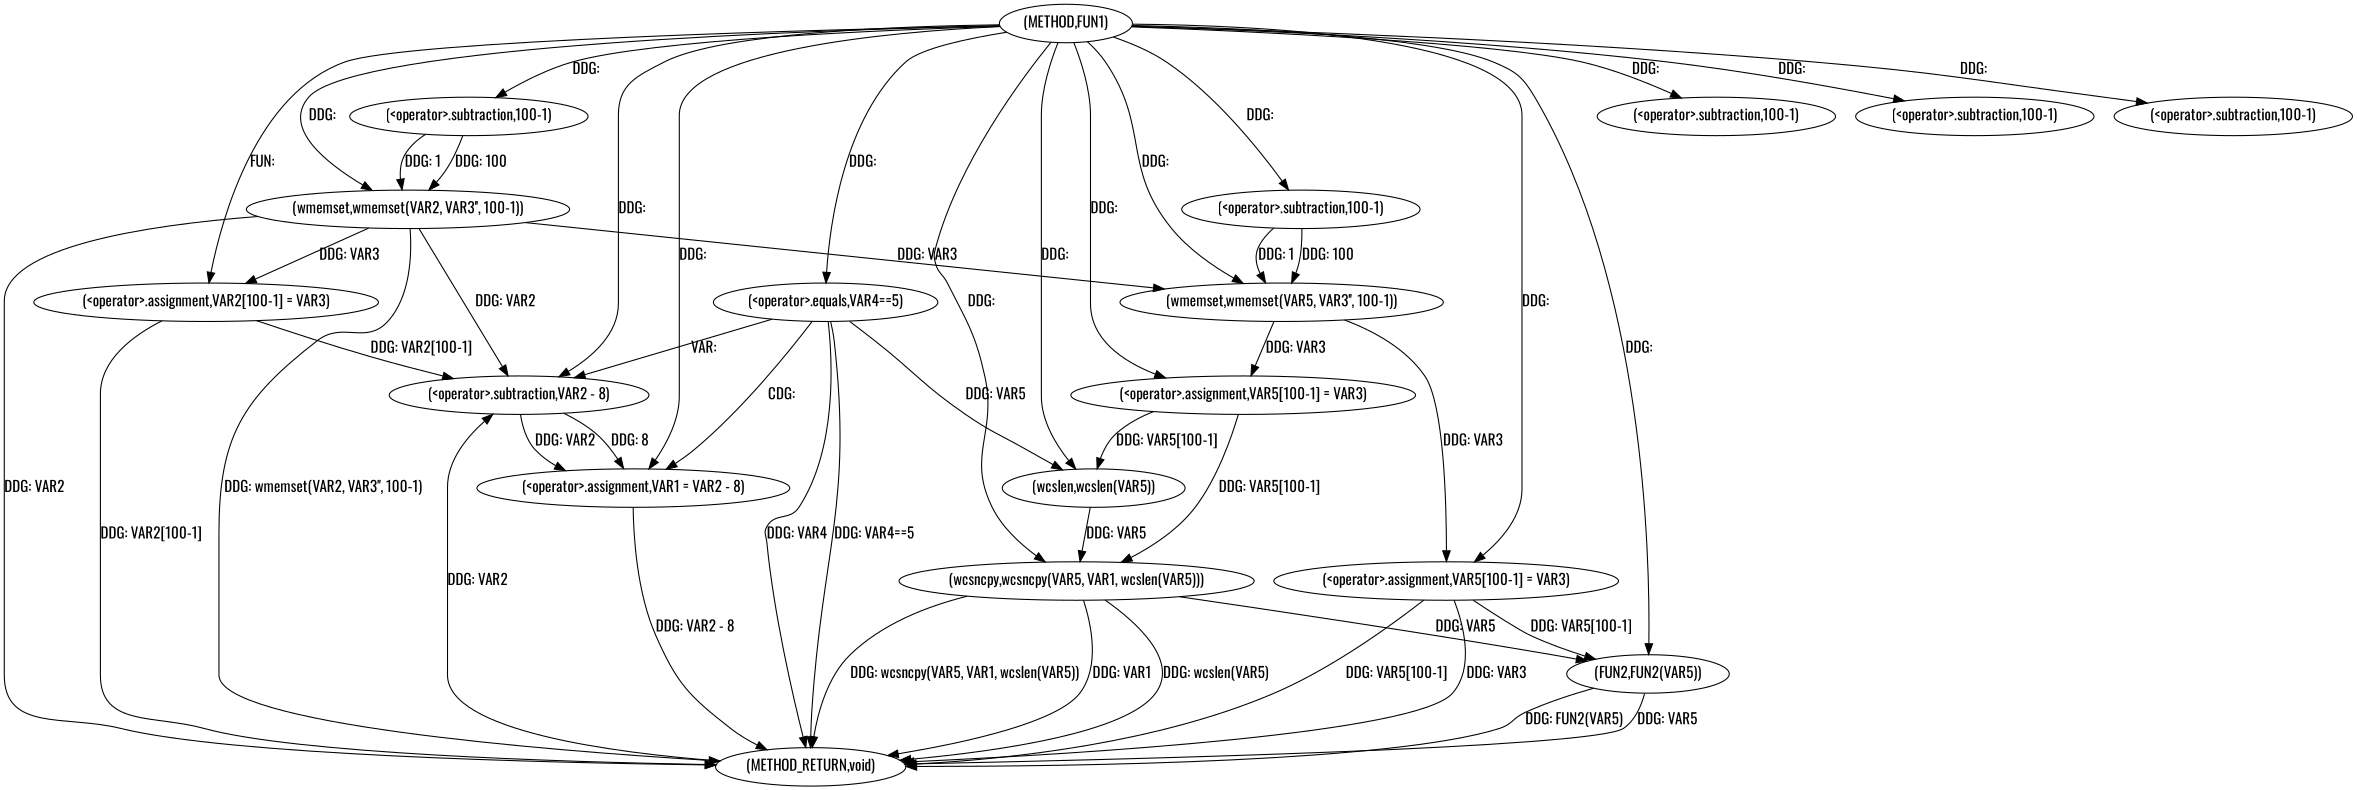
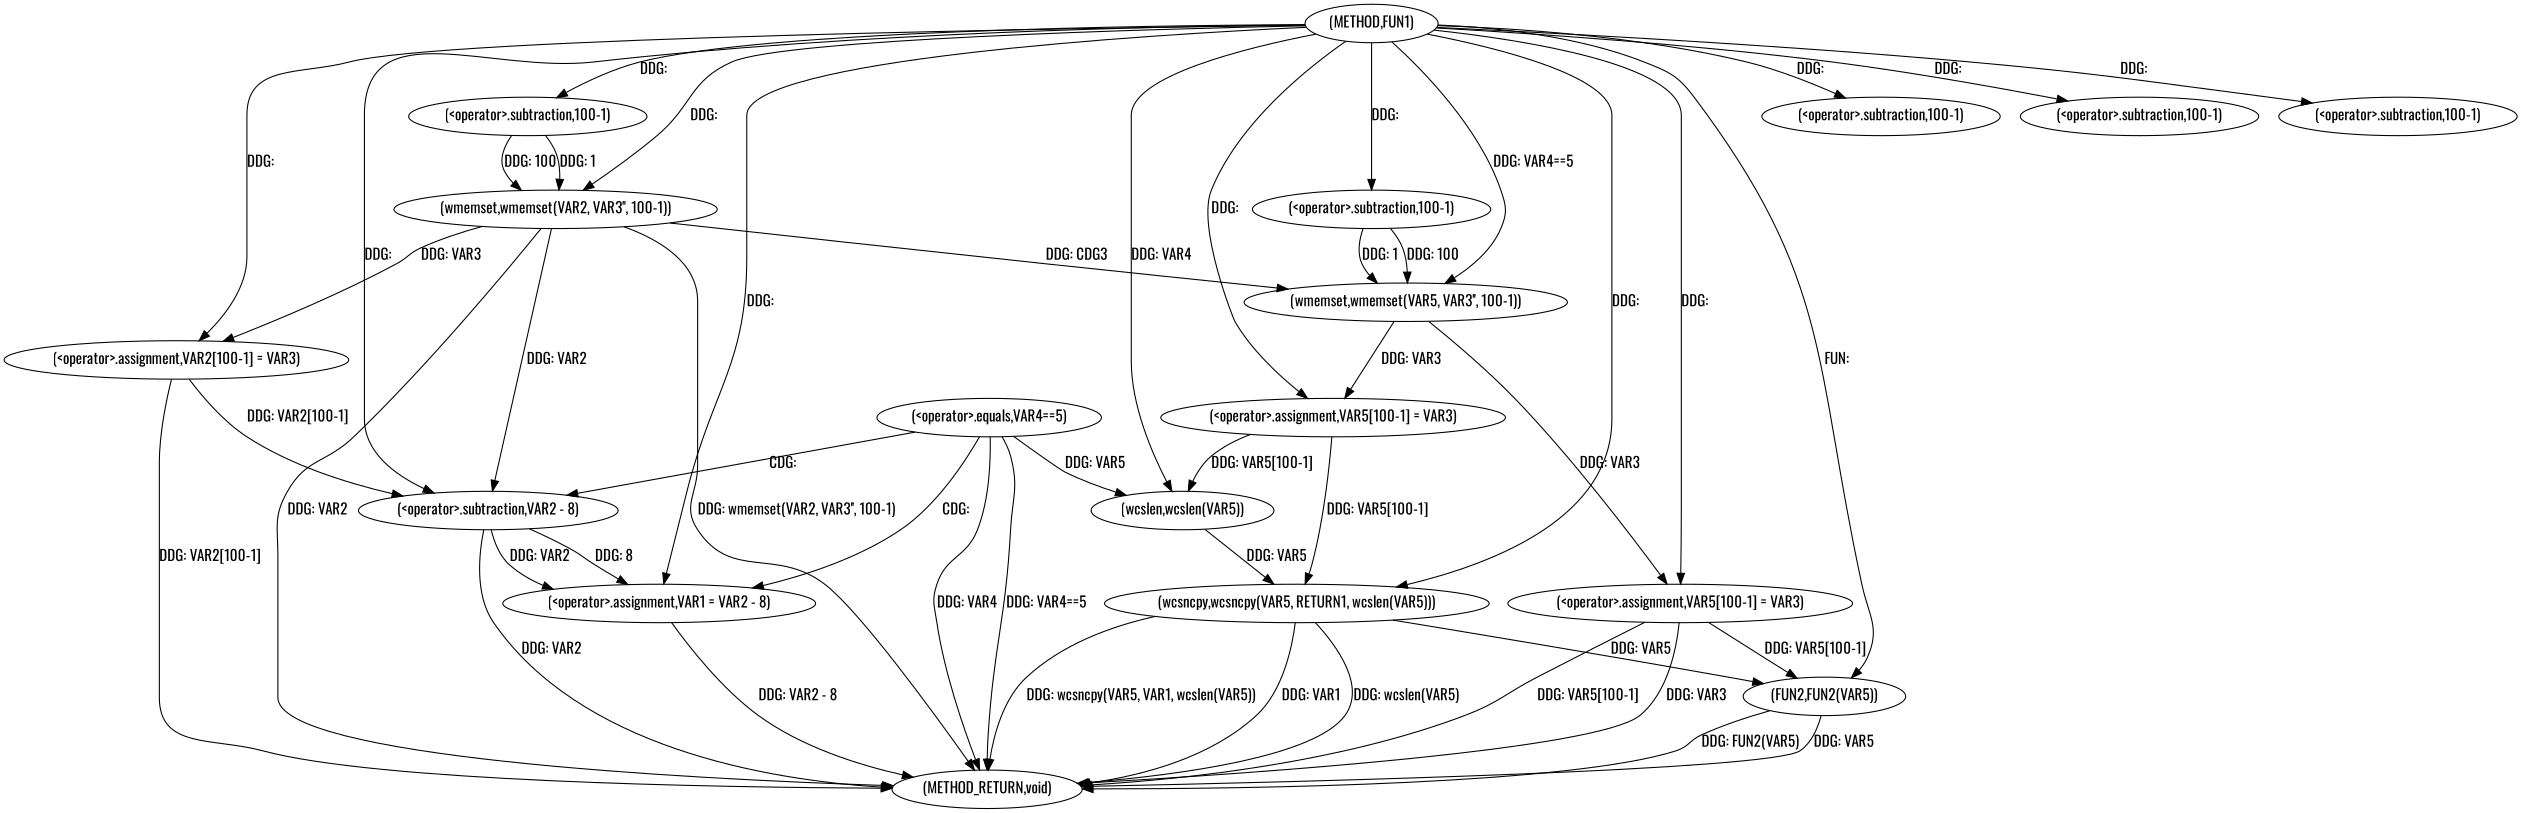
edge "(METHOD,FUN1)" -> "(<operator>.equals,VAR4==5)": removed, label "DDG:"
edge "(METHOD,FUN1)" -> "(<operator>.assignment,VAR2[100-1] = VAR3)": label "FUN: " -> "DDG: "
edge "(METHOD,FUN1)" -> "(wmemset,wmemset(VAR5, VAR3'', 100-1))": label "DDG: " -> "DDG: VAR4==5"
edge "(wmemset,wmemset(VAR2, VAR3'', 100-1))" -> "(wmemset,wmemset(VAR5, VAR3'', 100-1))": label "DDG: VAR3" -> "DDG: CDG3"
edge "(METHOD,FUN1)" -> "(wcslen,wcslen(VAR5))": label "DDG: " -> "DDG: VAR4"
edge "(<operator>.equals,VAR4==5)" -> "(<operator>.subtraction,VAR2 - 8)": label "VAR: " -> "CDG: "
edge "(METHOD,FUN1)" -> "(FUN2,FUN2(VAR5))": label "DDG: " -> "FUN: "
node "(wcsncpy,wcsncpy(VAR5, VAR1, wcslen(VAR5)))": label "(wcsncpy,wcsncpy(VAR5, VAR1, wcslen(VAR5)))" -> "(wcsncpy,wcsncpy(VAR5, RETURN1, wcslen(VAR5)))"
edge "(METHOD_RETURN,void)" -> "(<operator>.subtraction,VAR2 - 8)": reversed
